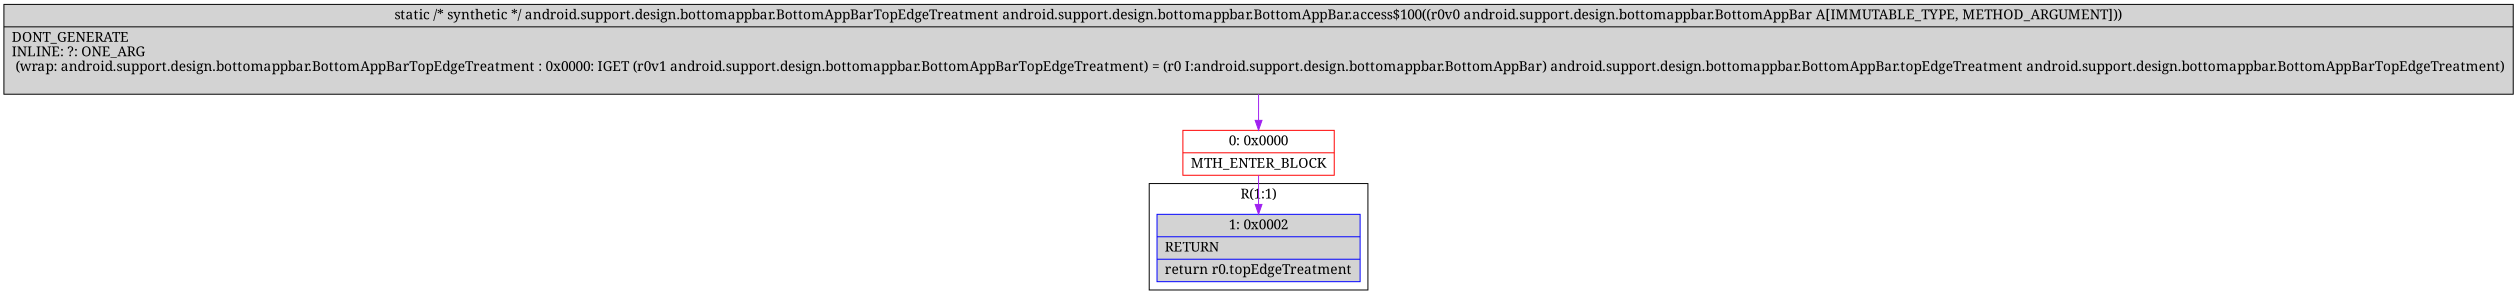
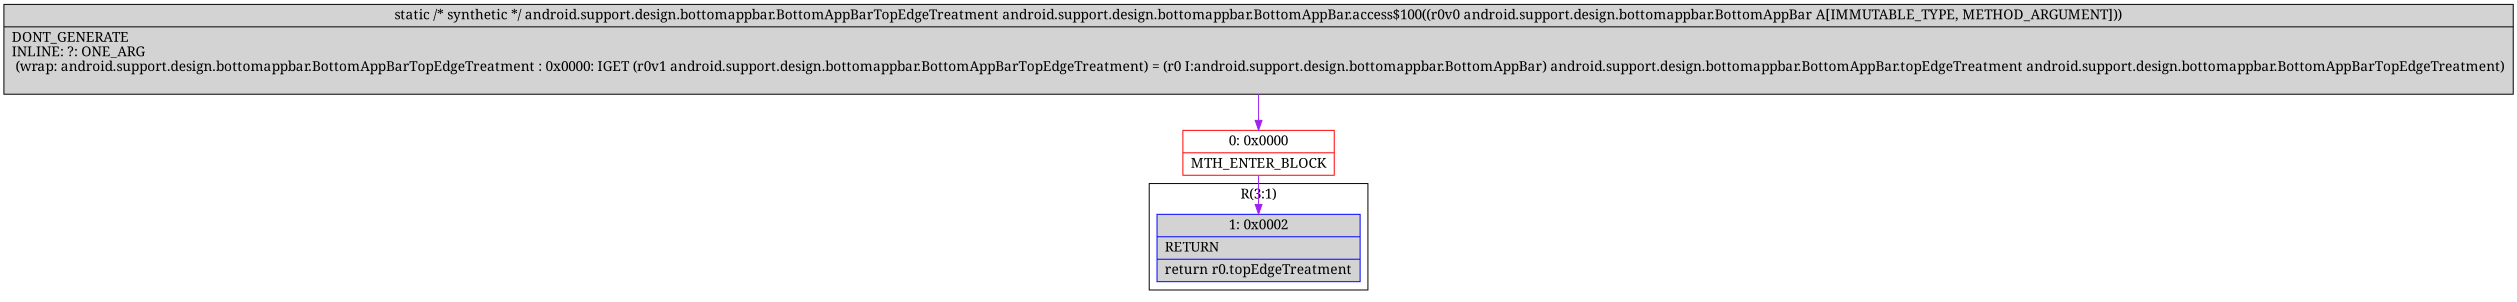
cluster "R(1:1)": label "R(1:1)" -> "R(3:1)"
